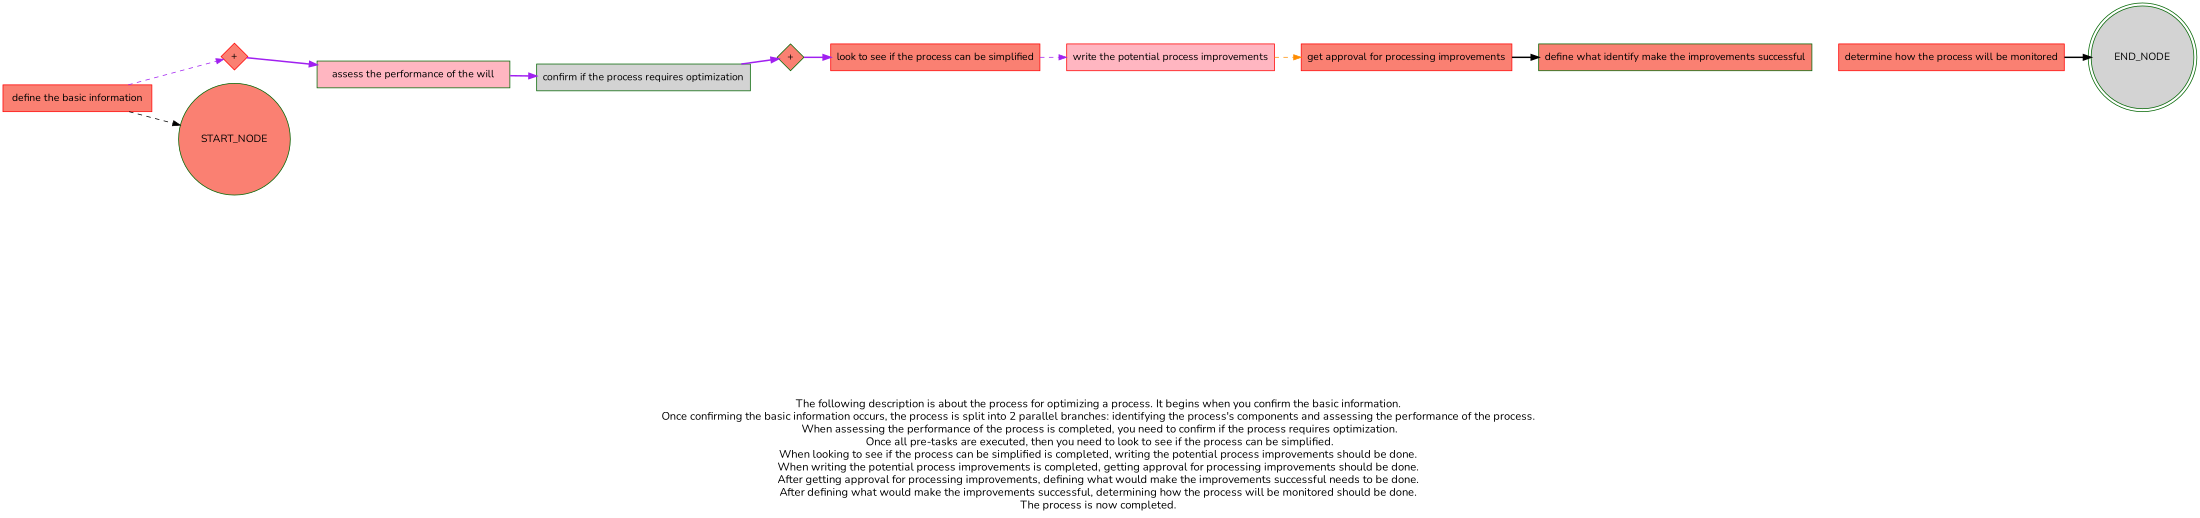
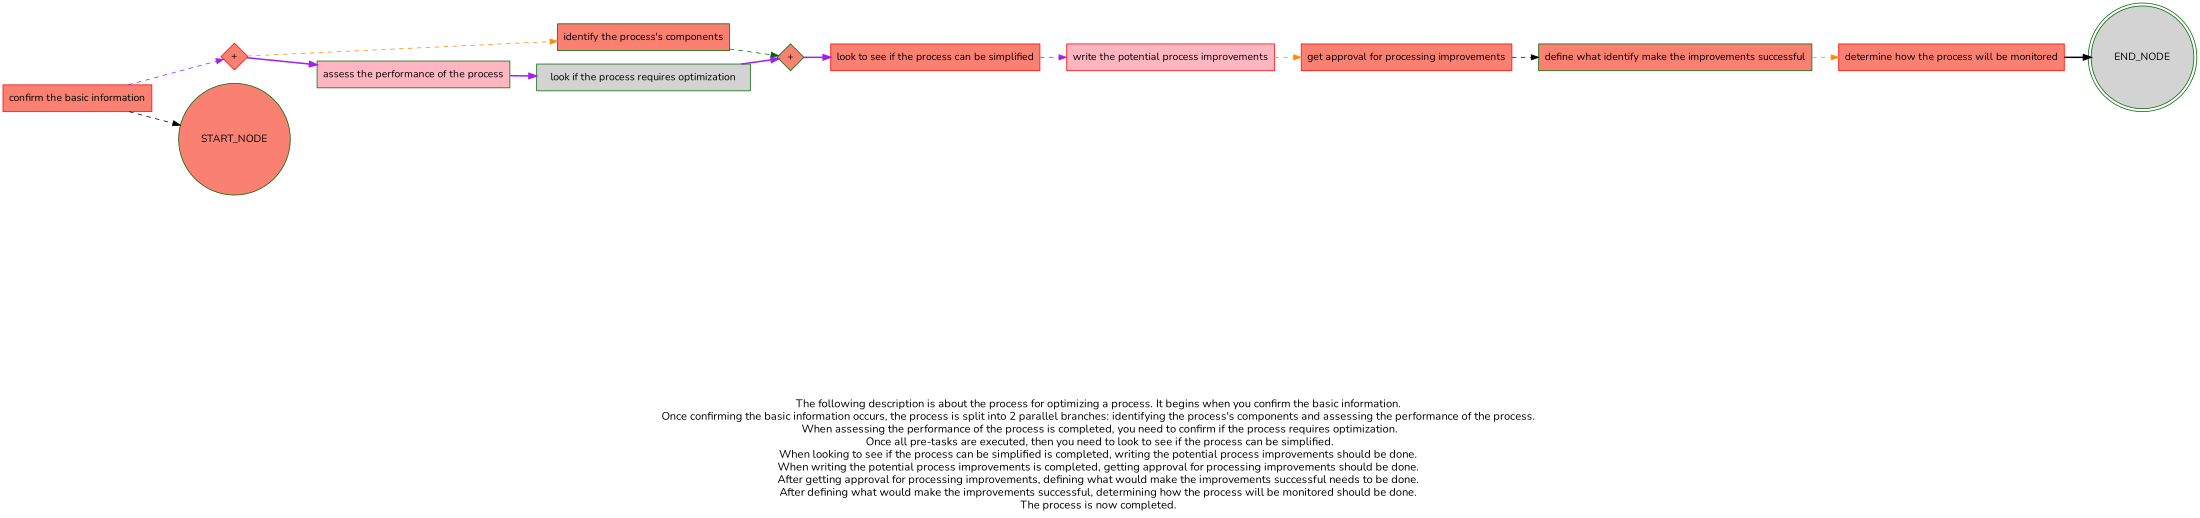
node "identify the process's components": added
edge "get approval for processing improvements" -> "define what identify make the improvements successful": style bold -> dashed
edge "define what identify make the improvements successful" -> "determine how the process will be monitored": added
node "assess the performance of the will": label "assess the performance of the will" -> "assess the performance of the process"
node "confirm if the process requires optimization": label "confirm if the process requires optimization" -> "look if the process requires optimization"
node "define the basic information": label "define the basic information" -> "confirm the basic information"
